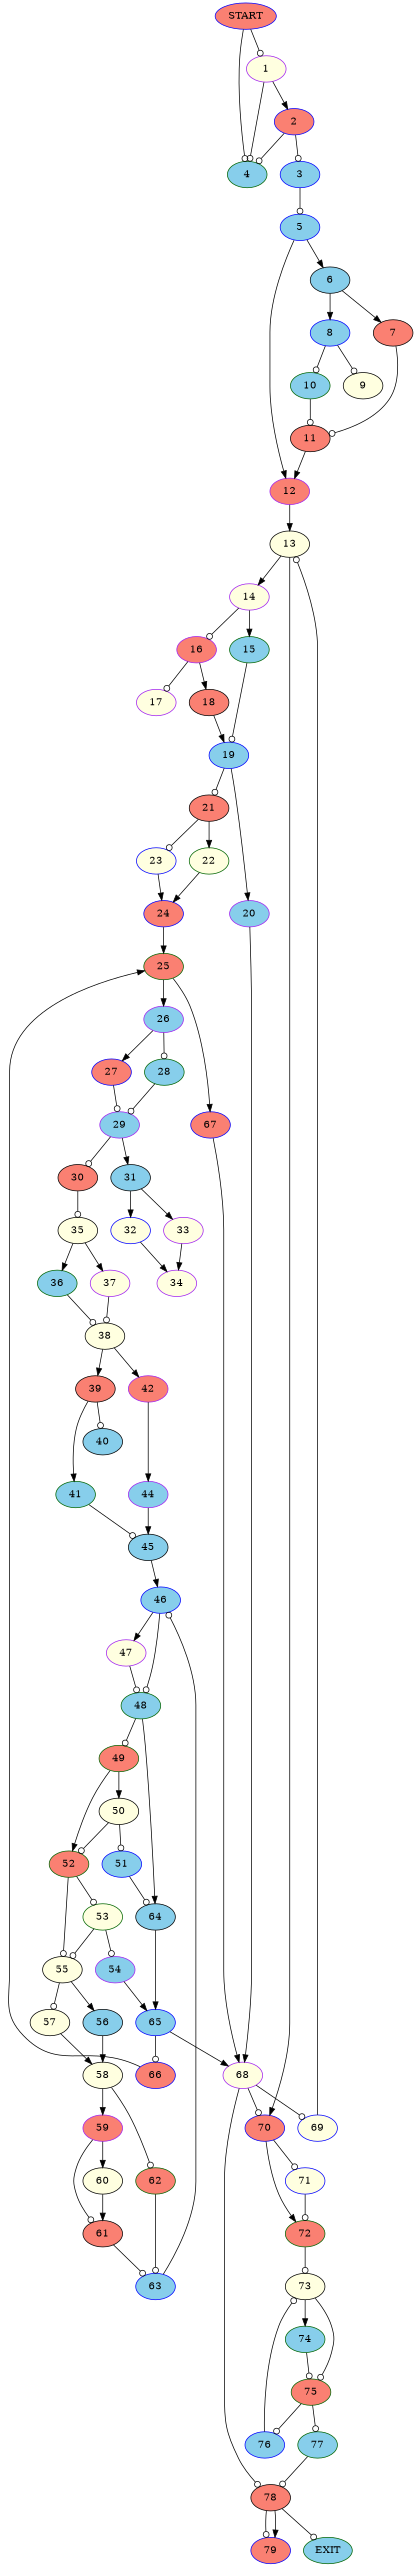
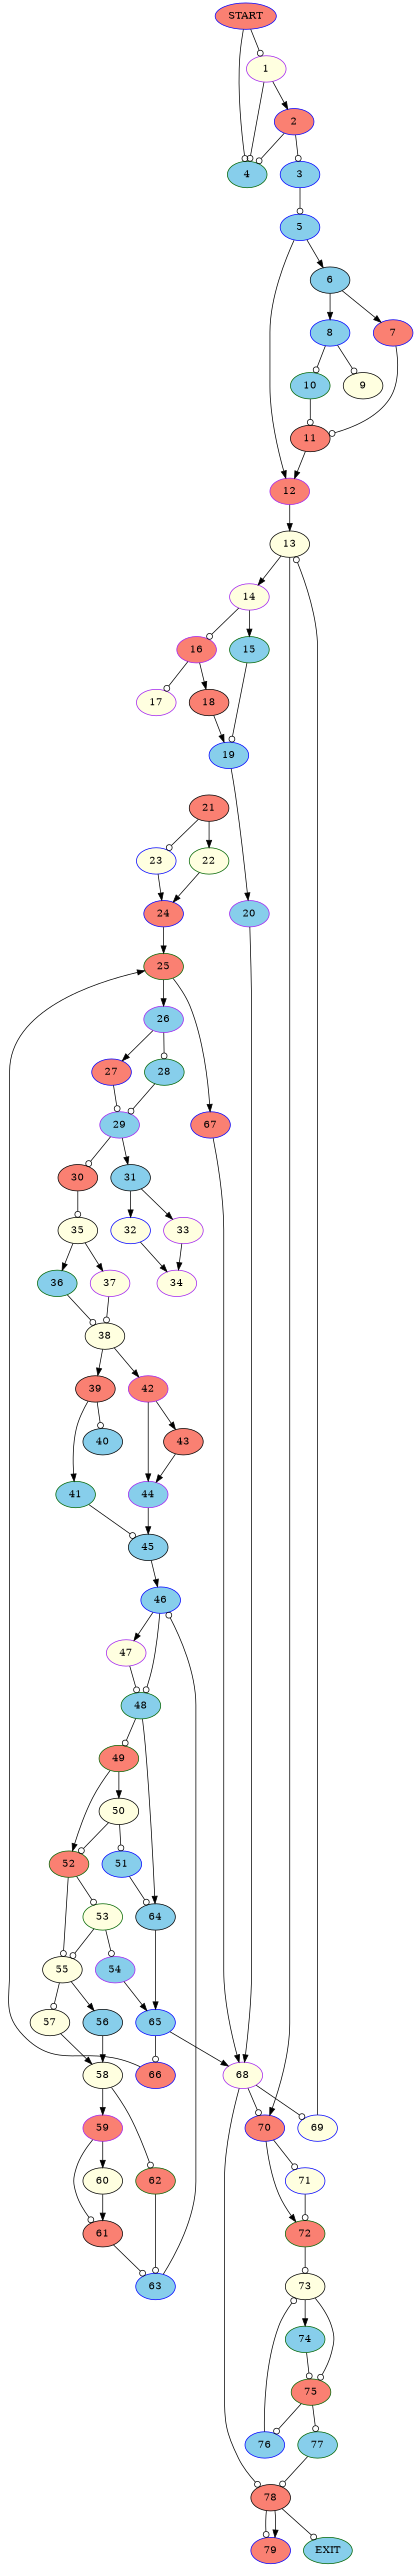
node "7": color black -> blue
edge "19" -> "21": removed
node "43": added
